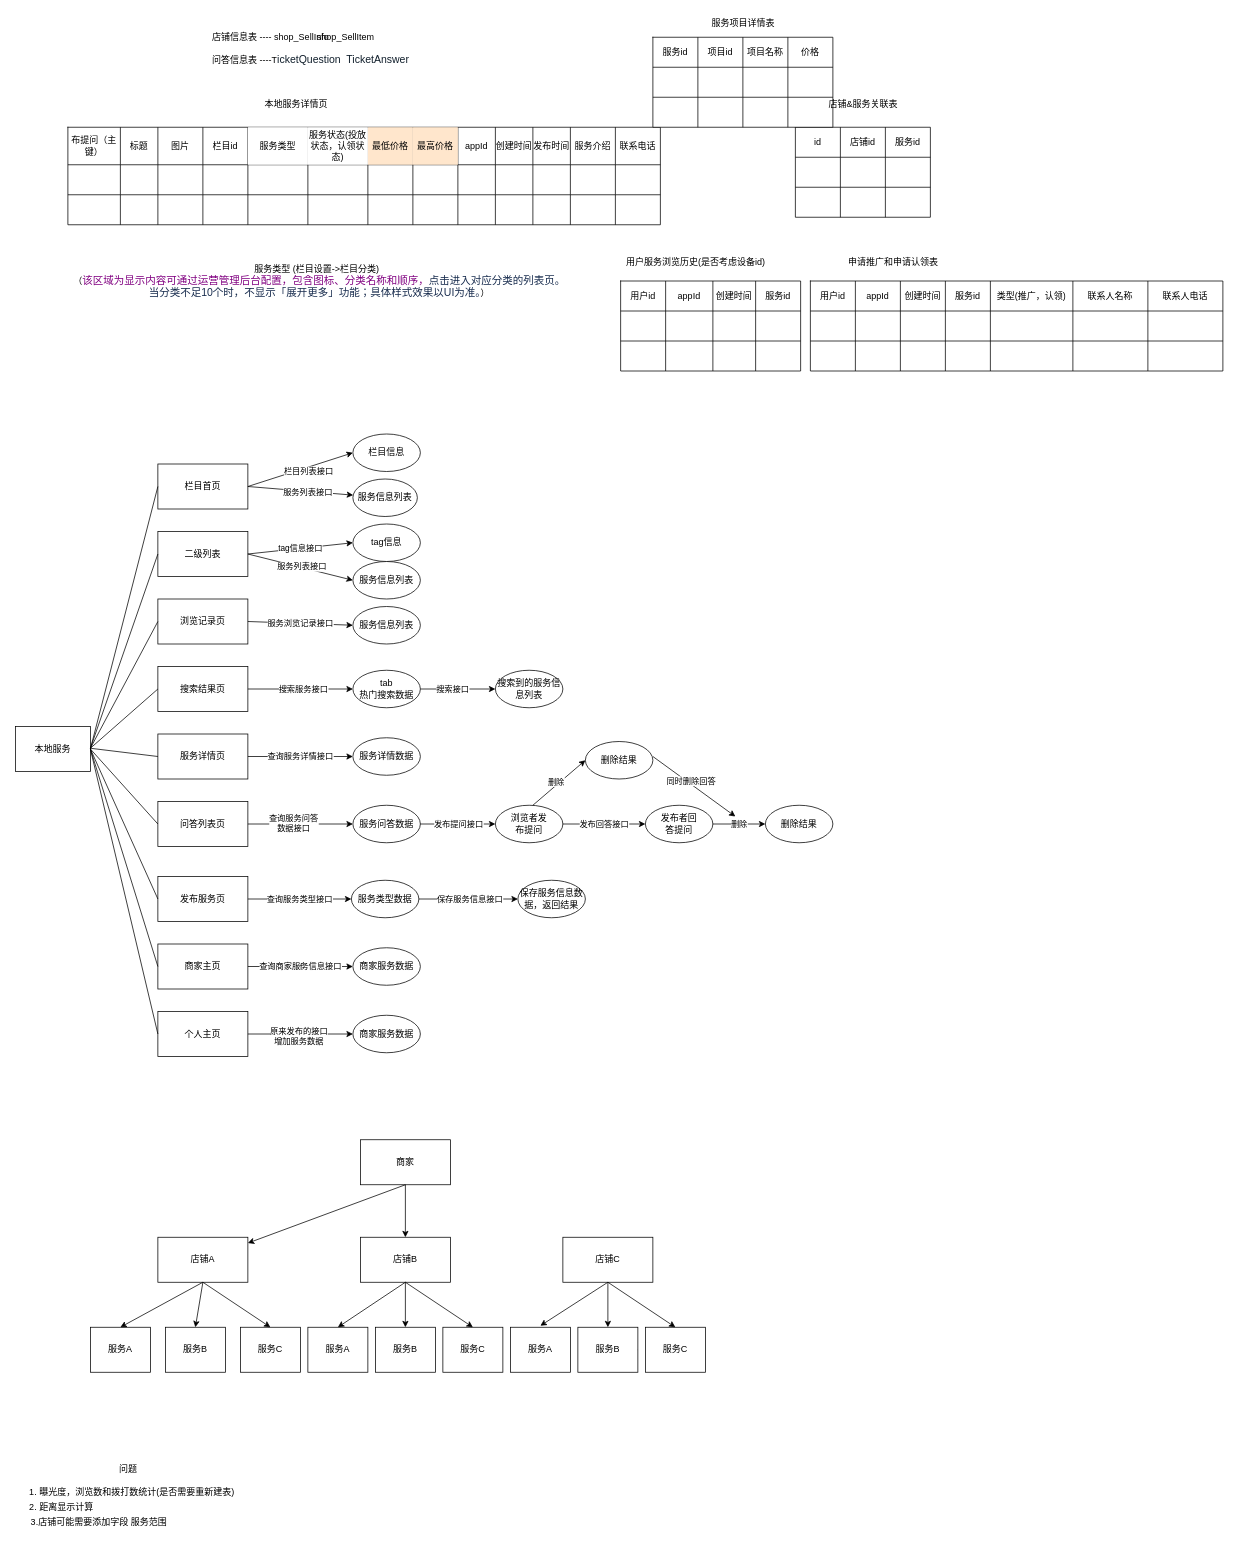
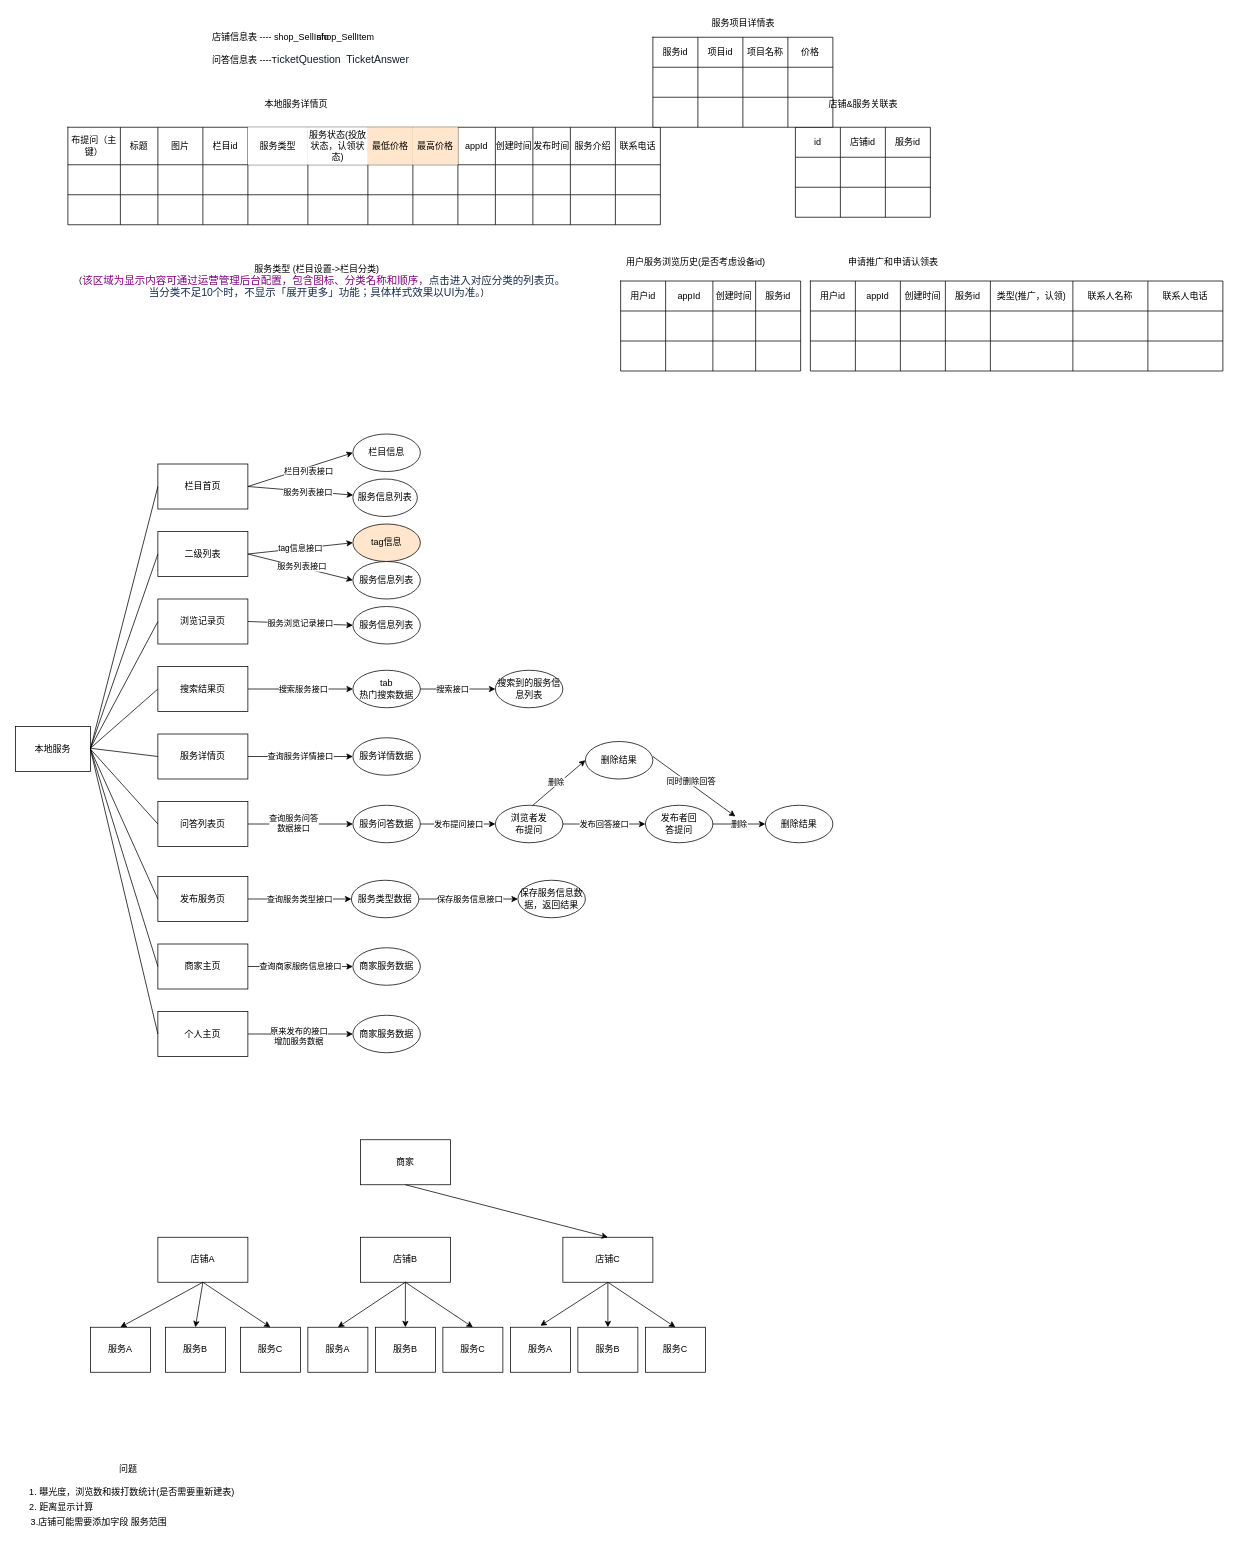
node "tag信息": fillcolor #ffffff -> #ffe6cc
edge "商家" -> "店铺B": removed
edge "商家" -> "店铺A": now "商家" -> "店铺C"
